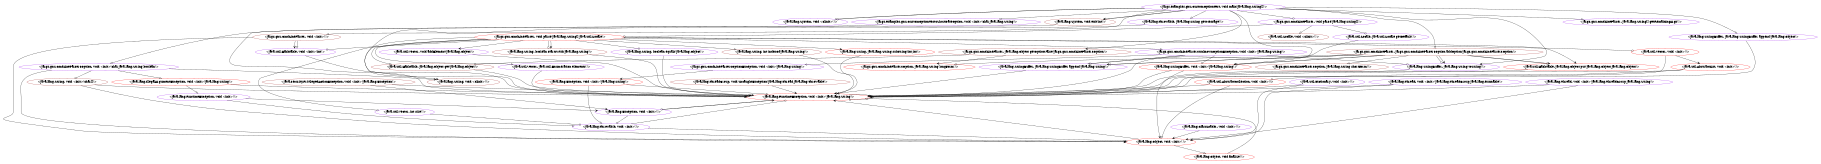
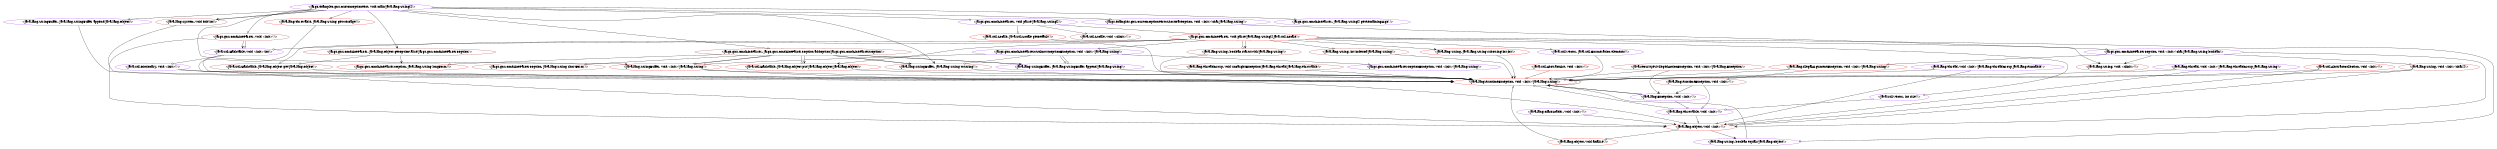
node "<java.lang.System: void <clinit>()>": removed
node "<java.lang.Throwable: java.lang.String getMessage()>": color purple -> red
edge "<java.lang.Throwable: java.lang.String getMessage()>" -> "<java.lang.RuntimeException: void <init>(java.lang.String)>": arrowhead odot -> vee
node "<java.util.Locale: java.util.Locale getDefault()>": color purple -> red
node "<java.util.Vector: void addElement(java.lang.Object)>": removed
node "<java.util.Vector: void <init>()>": removed
edge "<java.util.Hashtable: void <init>(int)>" -> "<java.util.Dictionary: void <init>()>": added
node "<java.lang.StringBuffer: java.lang.String toString()>": color purple -> brown
edge "<java.util.AbstractList: void <init>()>" -> "<java.util.AbstractCollection: void <init>()>": removed
node "<java.lang.Exception: void <init>(java.lang.String)>": removed
node "<java.lang.RuntimeException: void <init>()>": color purple -> brown
edge "<java.lang.Object: void <init>()>" -> "<java.lang.RuntimeException: void <init>(java.lang.String)>": now "<java.lang.Object: void <init>()>" -> "<java.lang.String: boolean equals(java.lang.Object)>"
